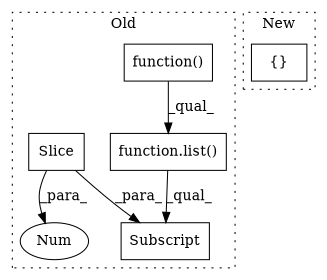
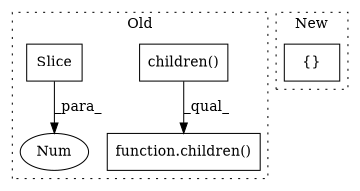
node "function()": label "function()" -> "children()"
node "function.list()": label "function.list()" -> "function.children()"
node "Subscript": removed
